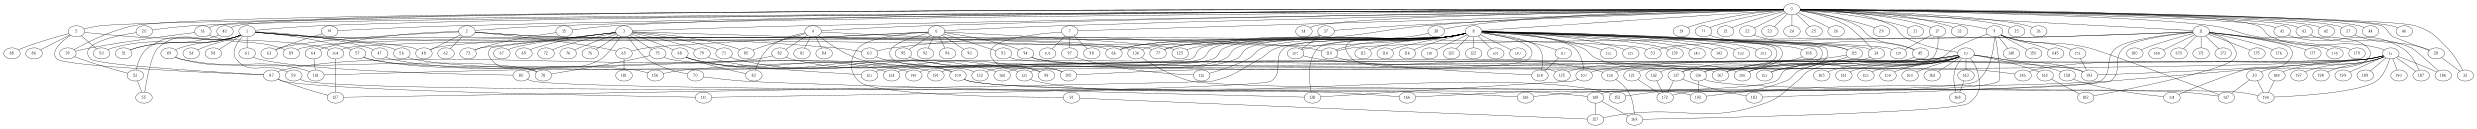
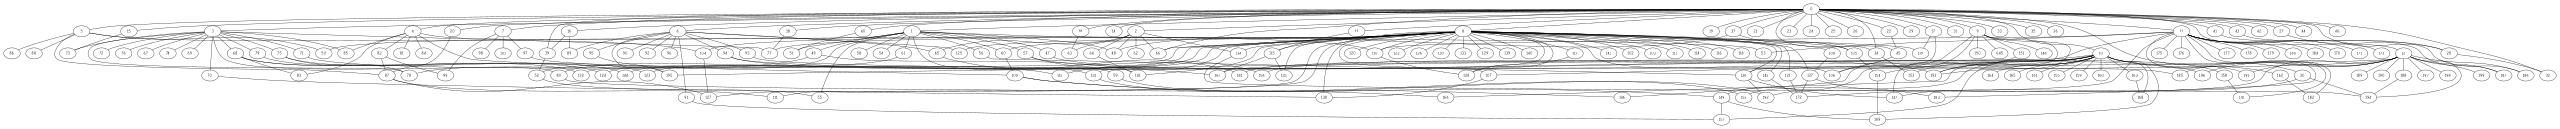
node "670": label "670" -> "170"
edge "11" -- "181": added
